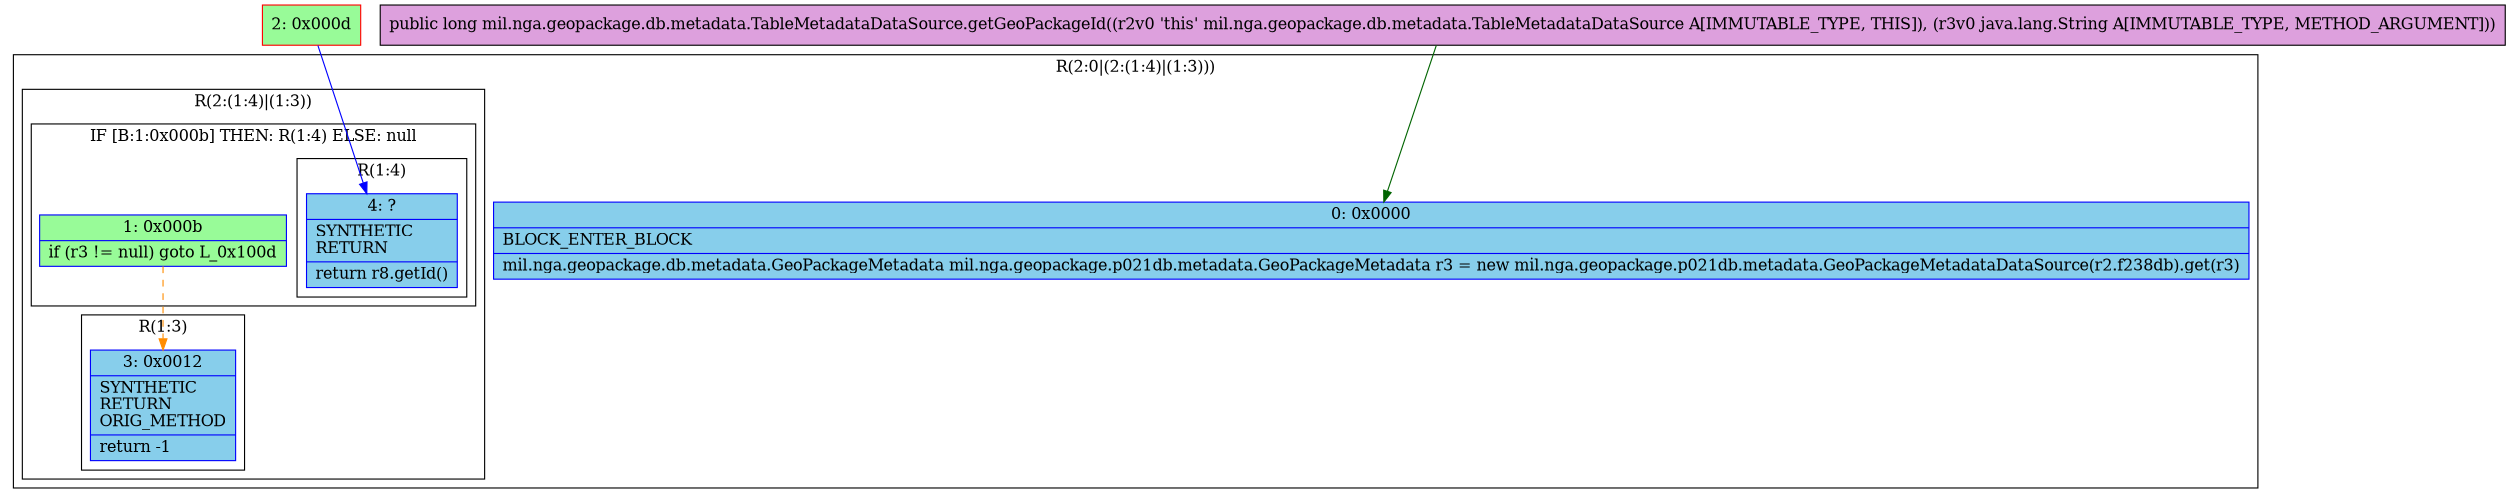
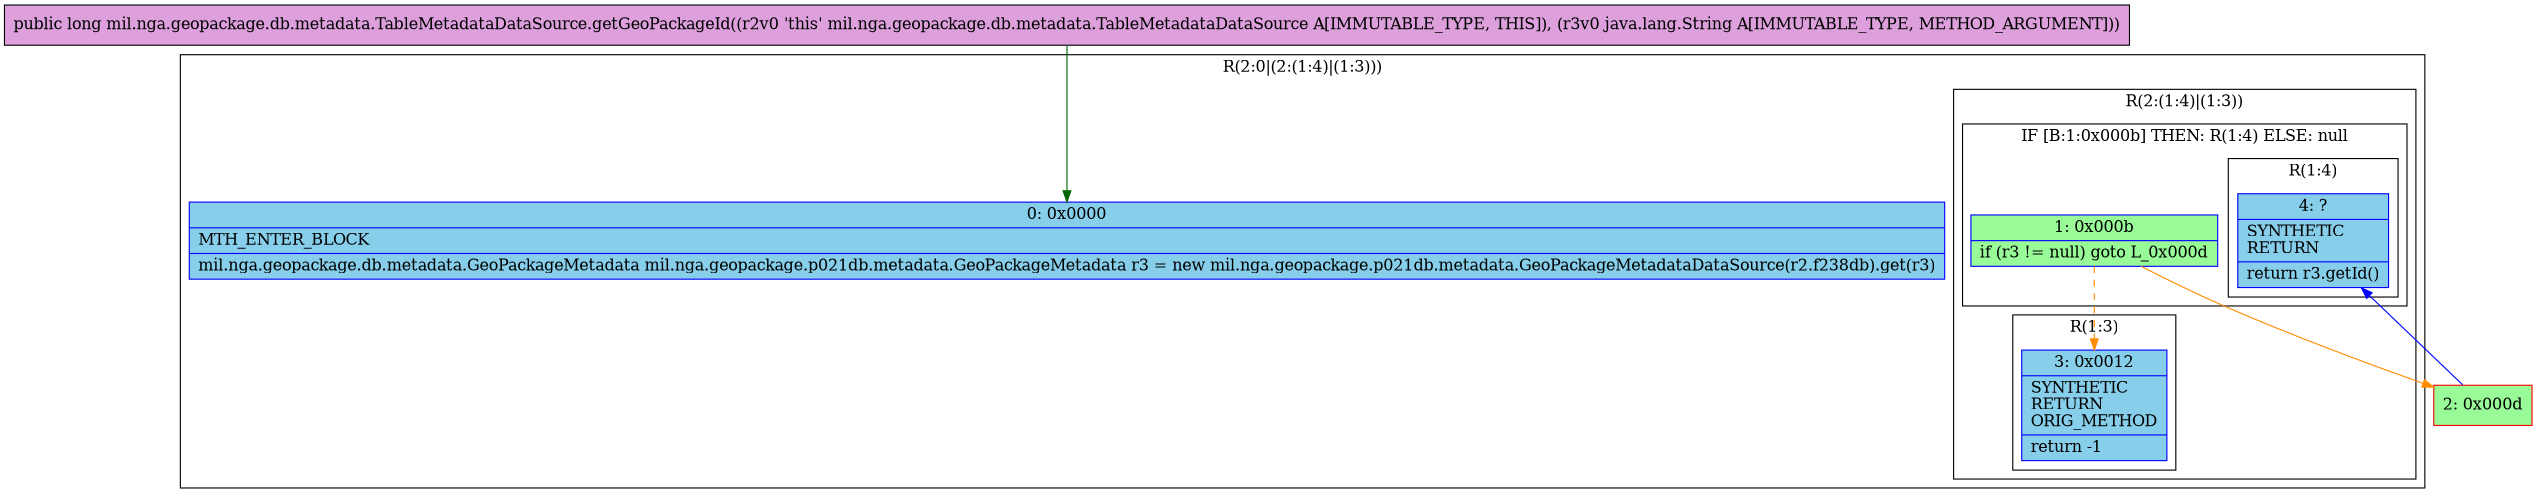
node "0: 0x0000": text "BLOCK_ENTER_BLOCK" -> "MTH_ENTER_BLOCK"
node "1: 0x000b": text "if (r3 != null) goto L_0x100d" -> "if (r3 != null) goto L_0x000d"
node "4: ?": text "return r8.getId()" -> "return r3.getId()"
edge "1: 0x000b" -> "2: 0x000d": added
